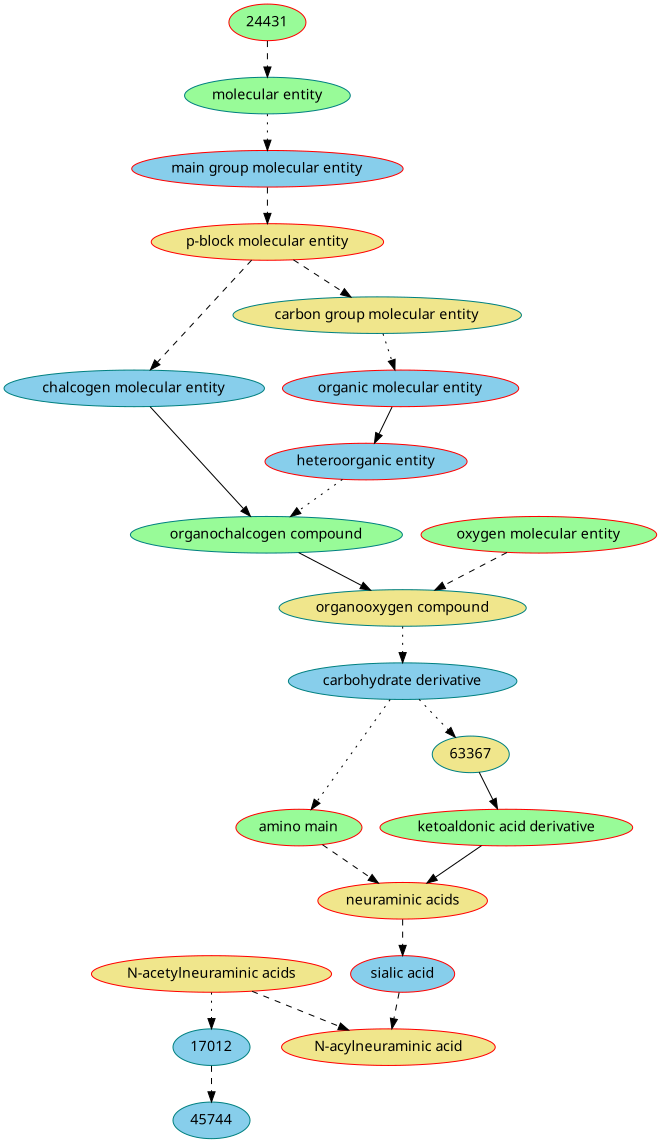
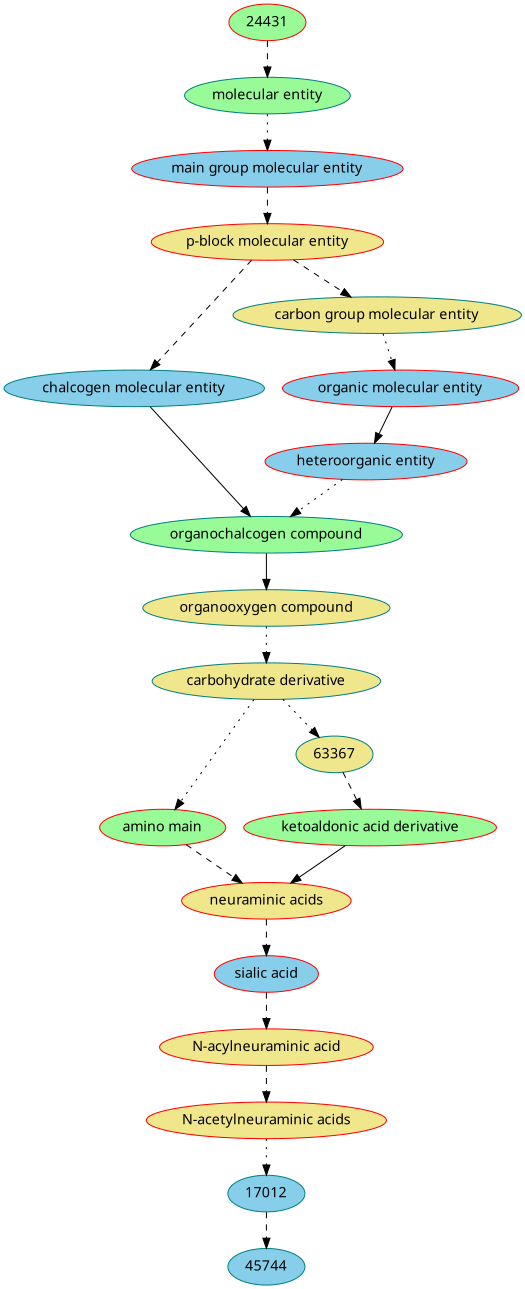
node "oxygen molecular entity": removed
node "carbohydrate derivative": fillcolor skyblue -> khaki
edge "63367" -> "ketoaldonic acid derivative": style solid -> dashed
edge "N-acetylneuraminic acids" -> "N-acylneuraminic acid": reversed
